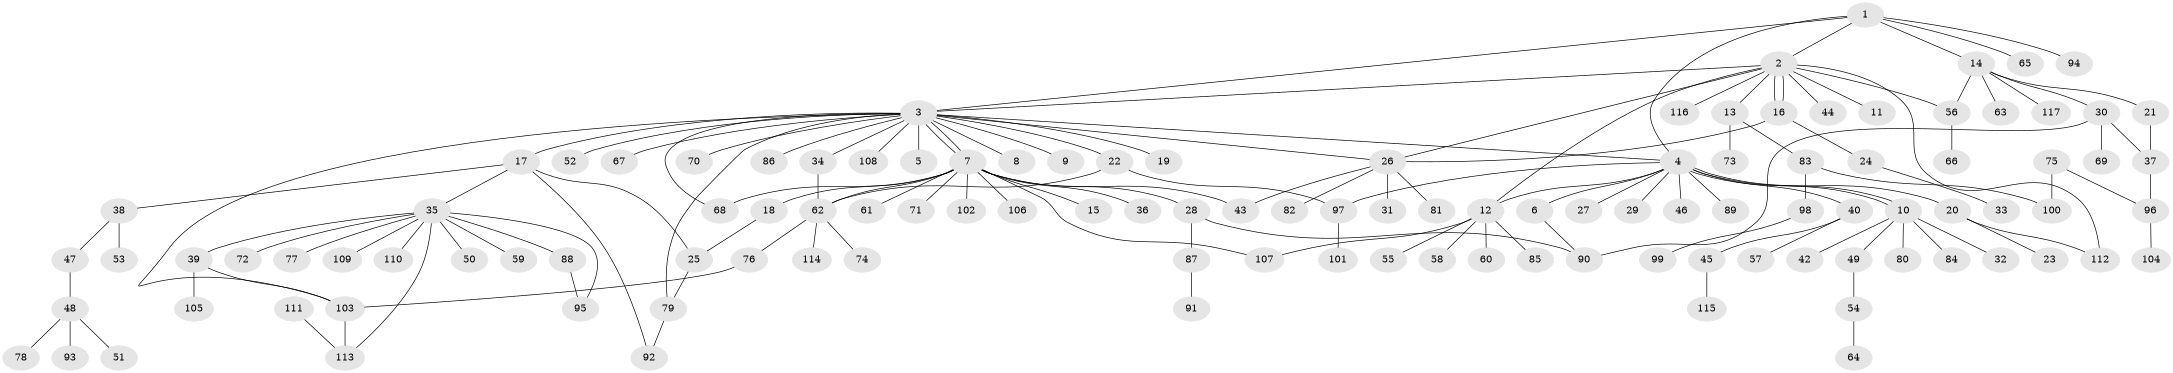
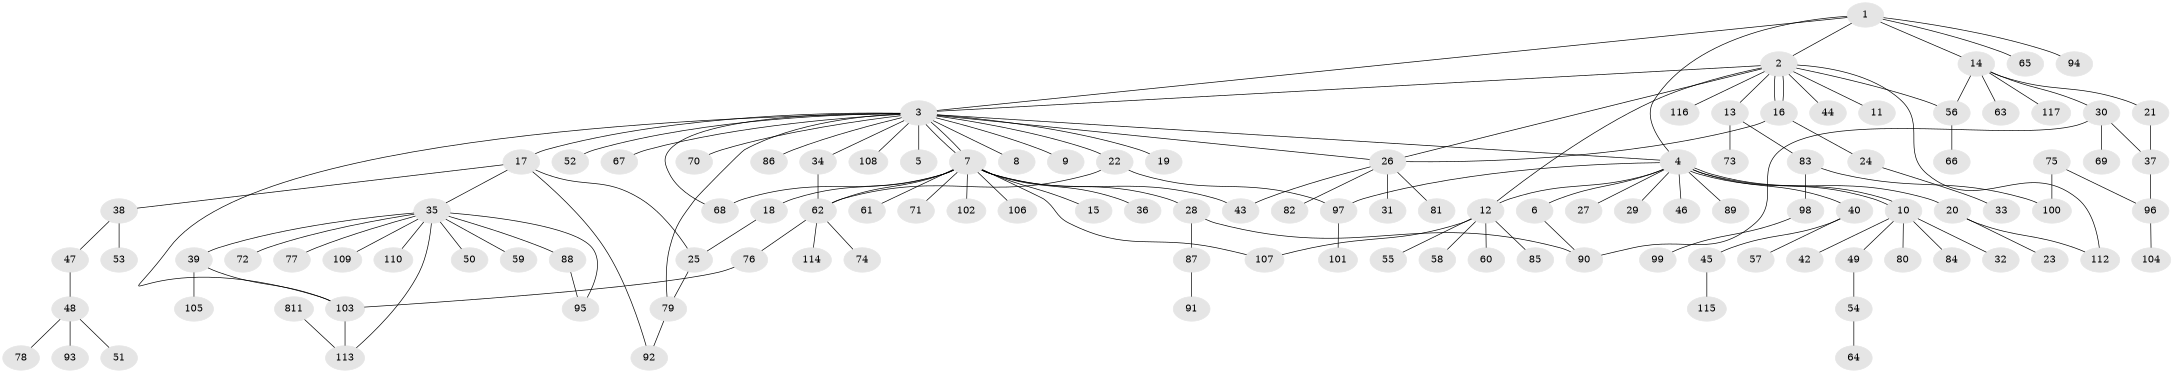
node "111": label "111" -> "811"
